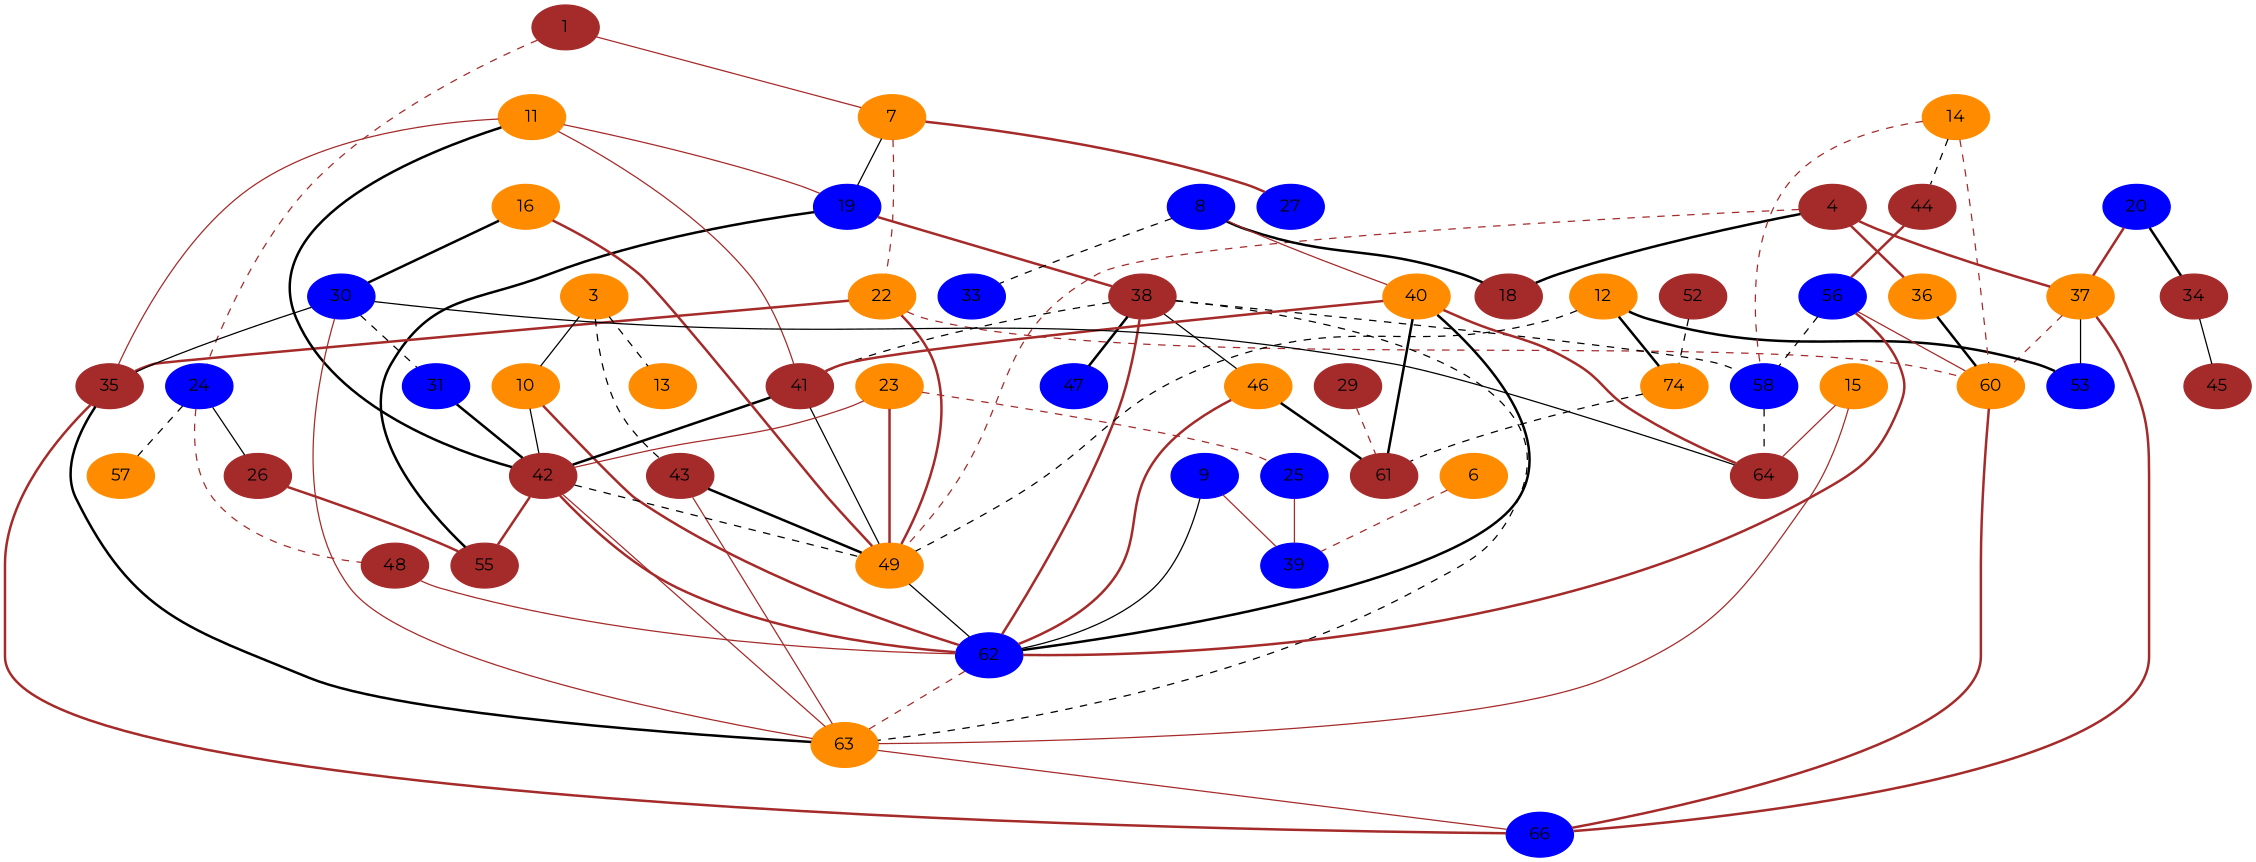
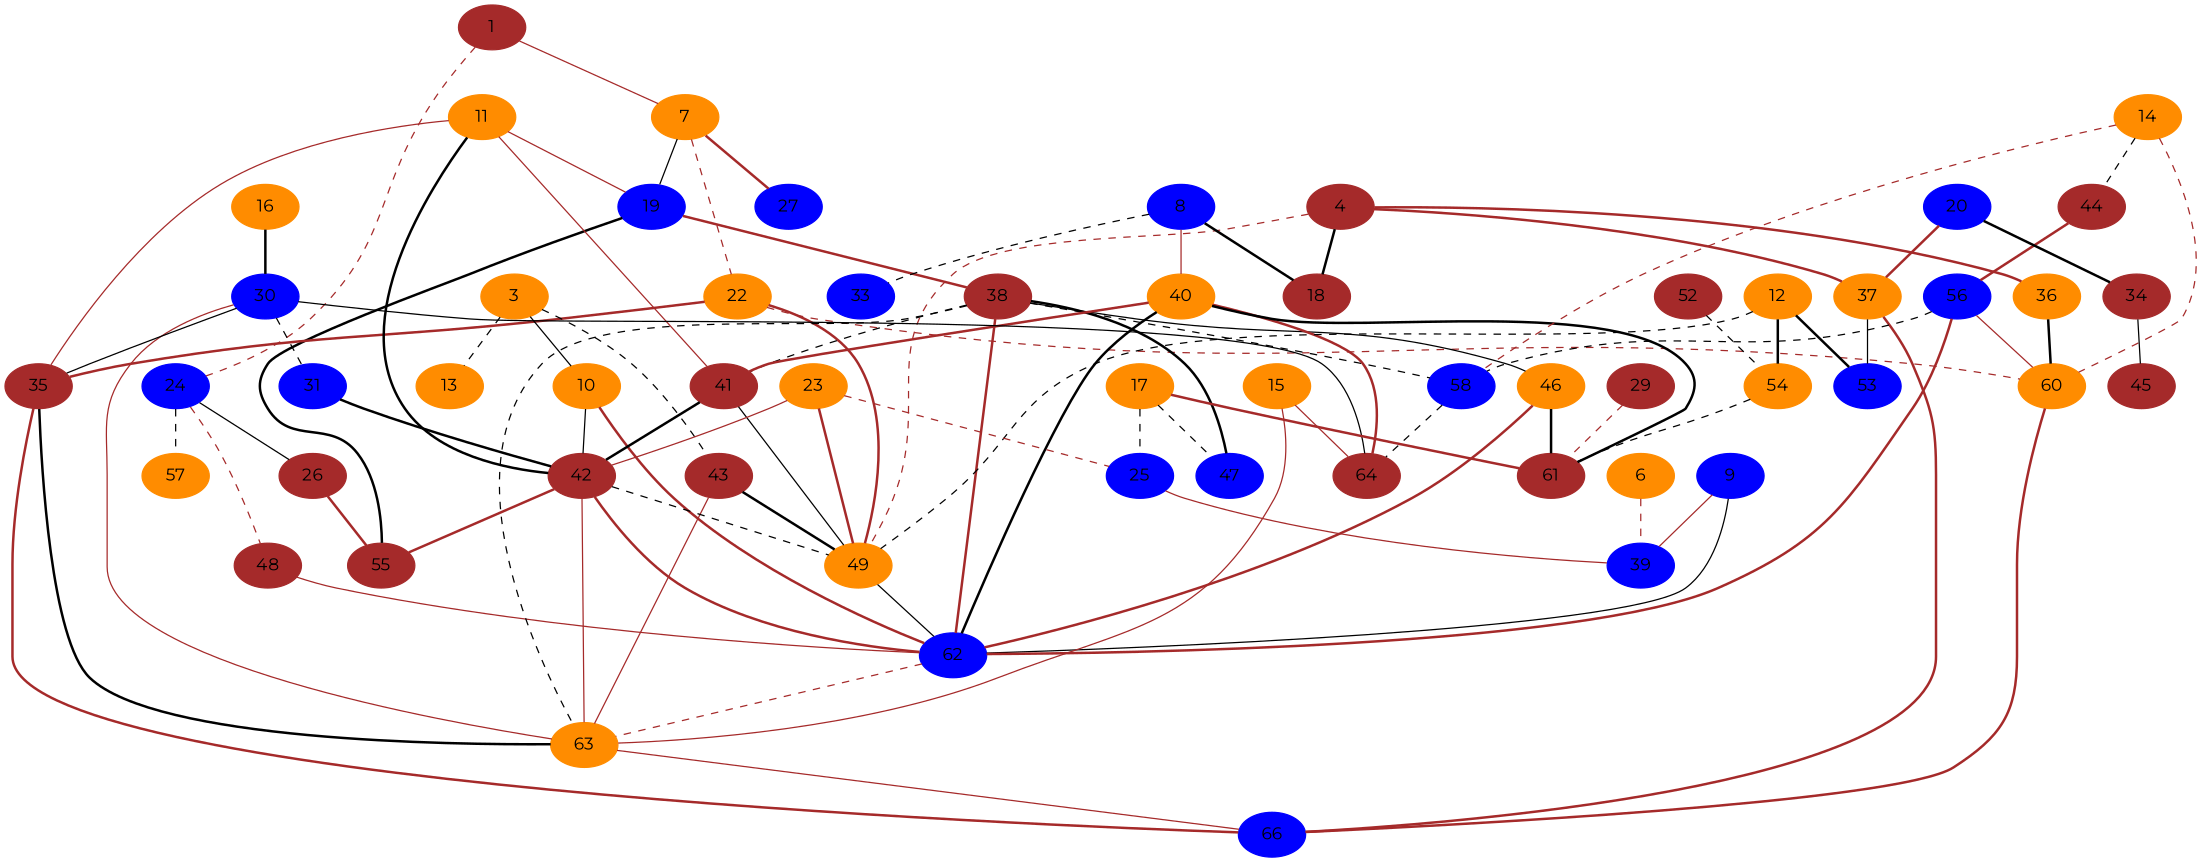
edge "37" -- "60": removed
edge "16" -- "49": removed
node "17": added
node "74": label "74" -> "54"
